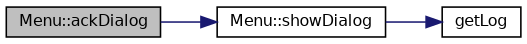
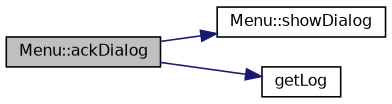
edge "Menu::showDialog" -> "getLog": now "Menu::ackDialog" -> "getLog"
